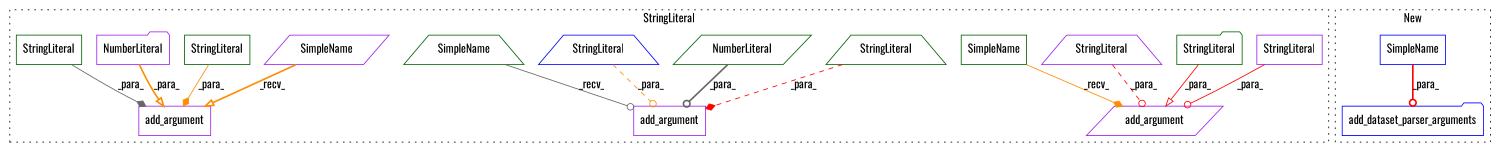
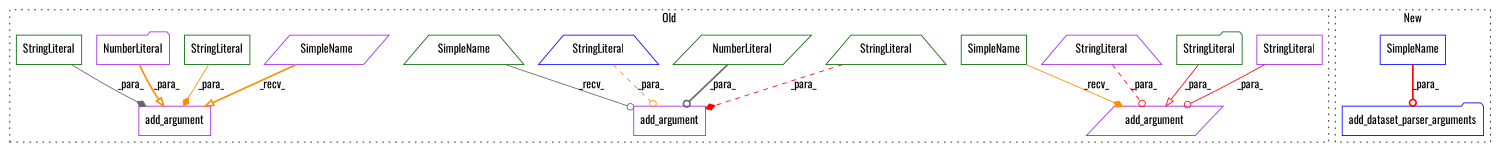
cluster "StringLiteral": label "StringLiteral" -> "Old"
